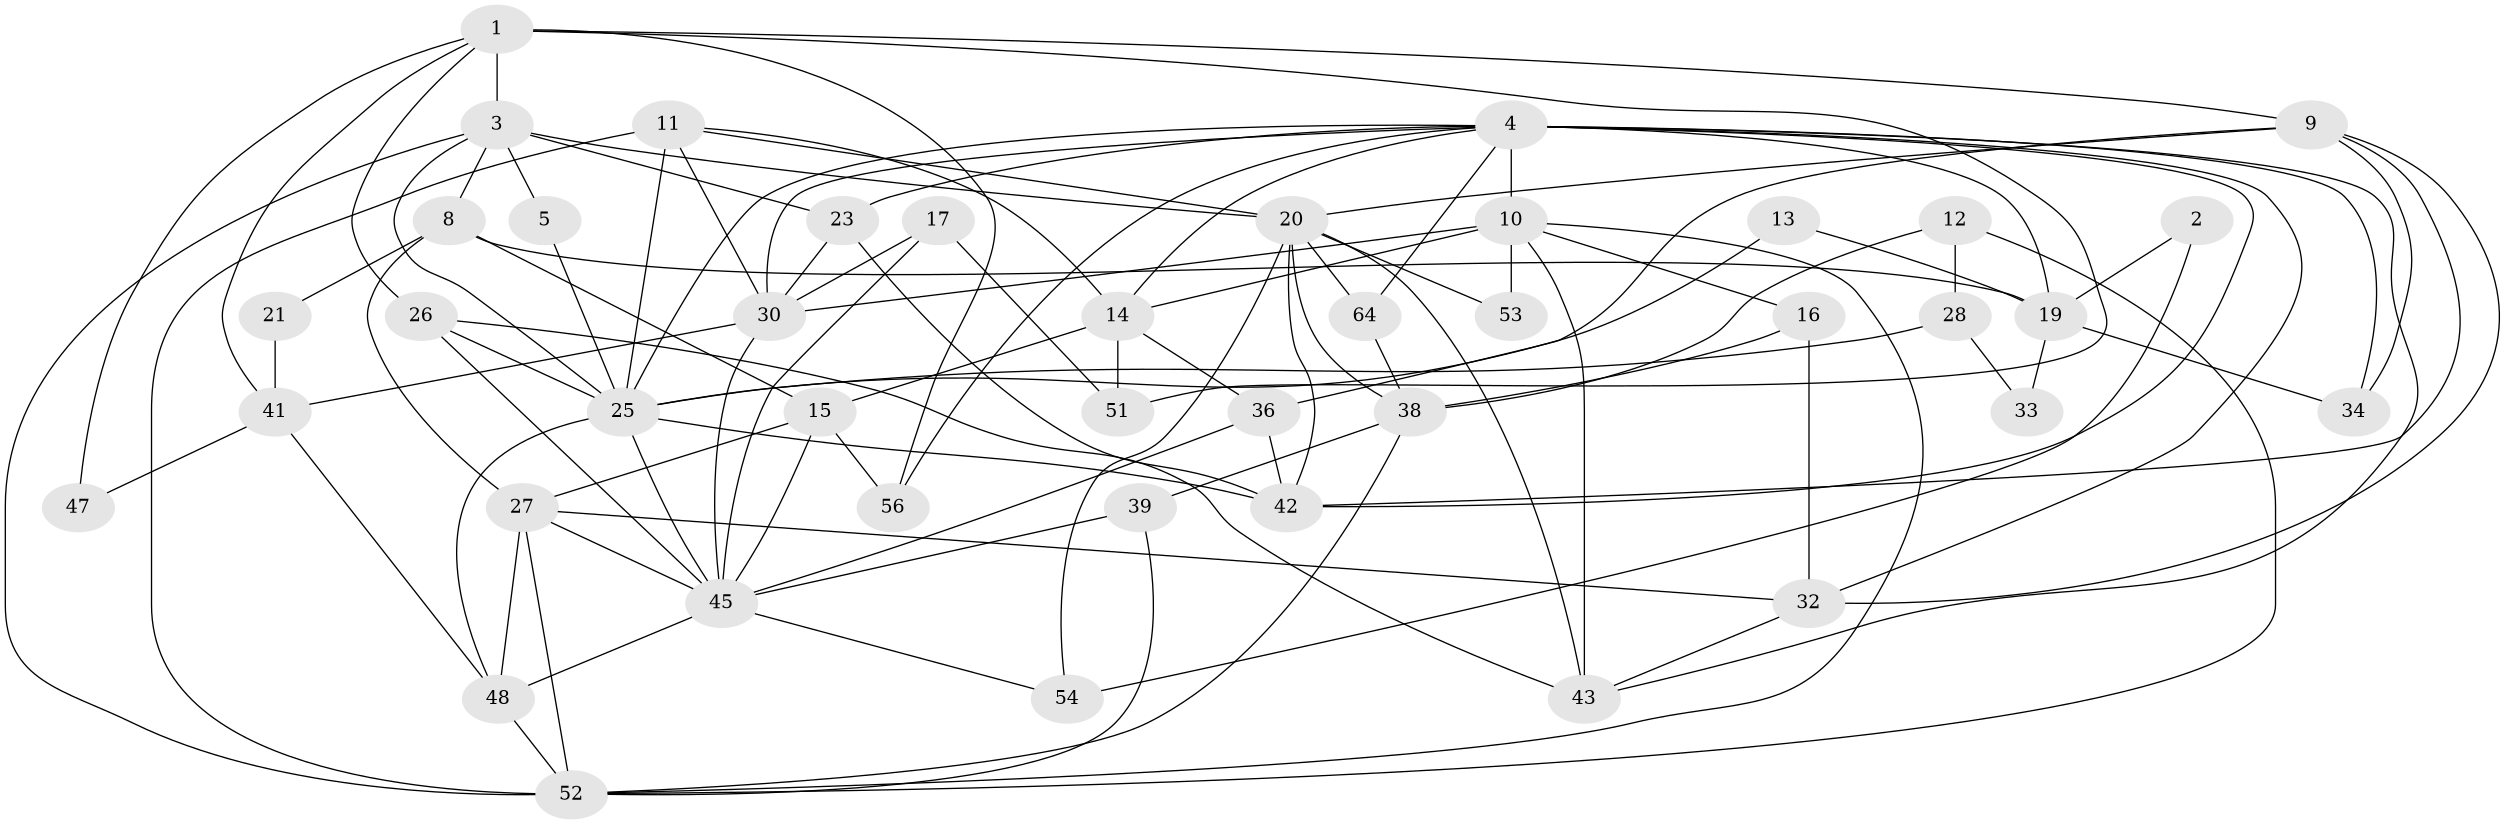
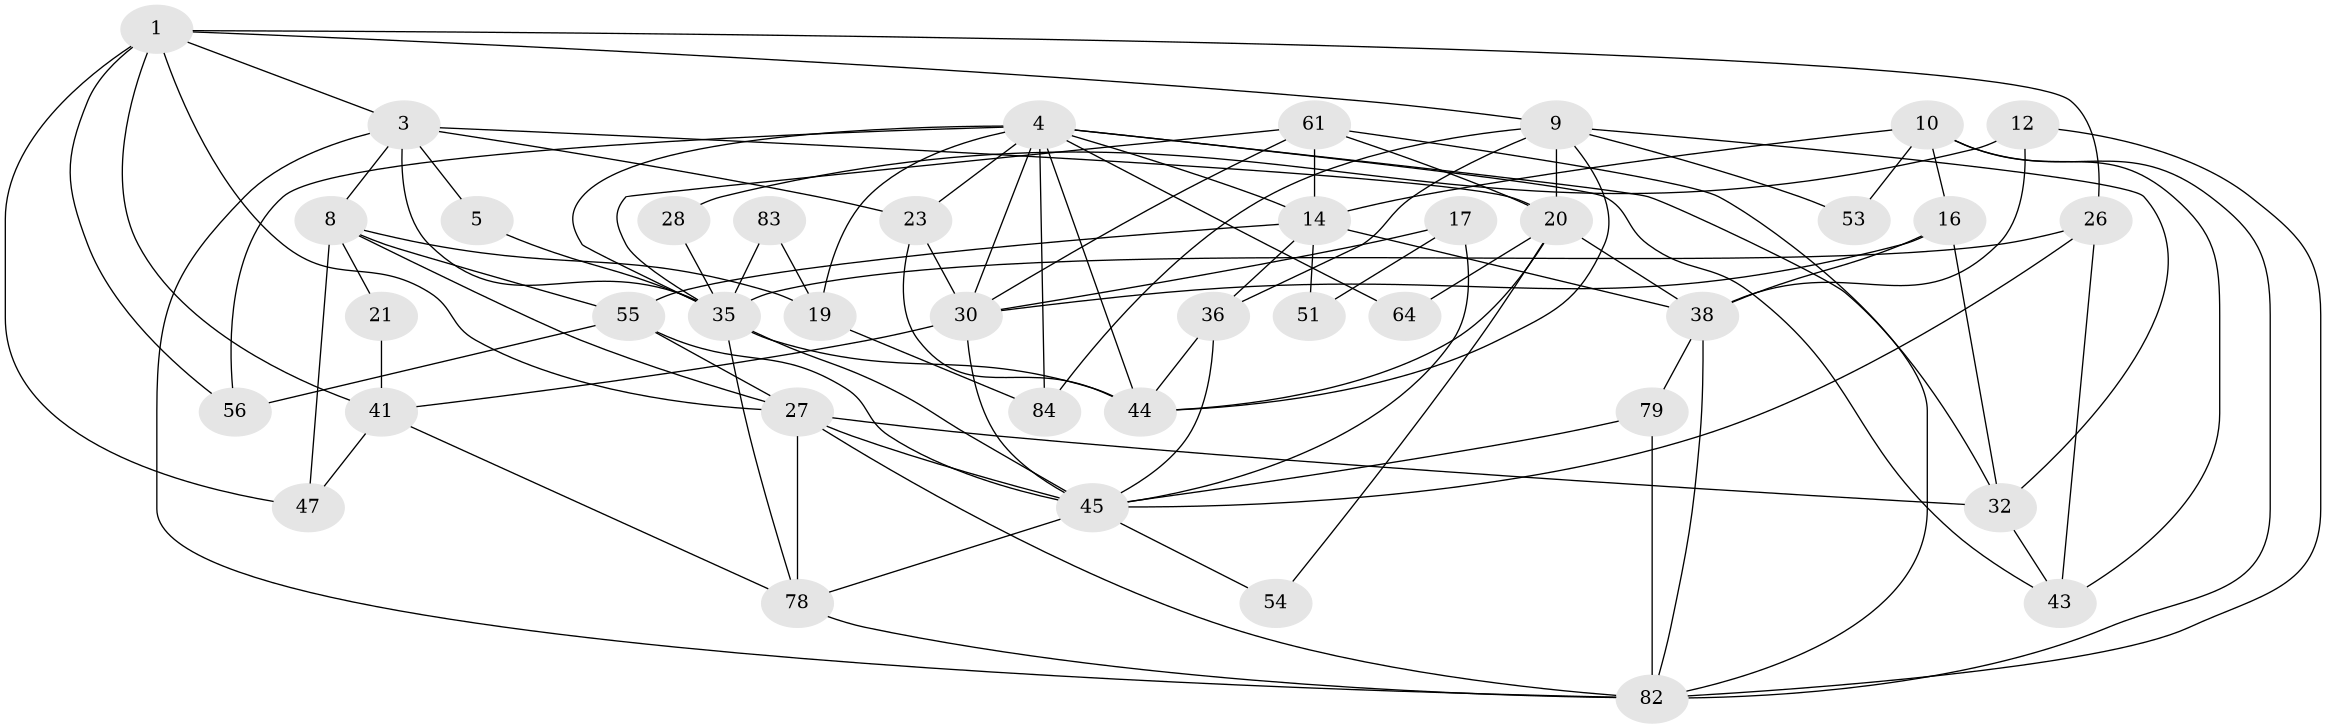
edge "1" -- "51": now "1" -- "27"
node "11": label "11" -> "61"
edge "4" -- "10": removed
node "13": label "13" -> "83"
node "2": removed
edge "10" -- "30": now "16" -- "30"
edge "20" -- "53": now "9" -- "53"
edge "64" -- "38": now "14" -- "38"
edge "8" -- "47": added
node "25": label "25" -> "35"
node "15": label "15" -> "55"
node "33": removed
node "34": label "34" -> "84"
edge "20" -- "43": removed
node "39": label "39" -> "79"
node "42": label "42" -> "44"
node "48": label "48" -> "78"
node "52": label "52" -> "82"
